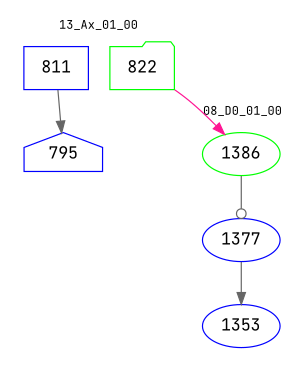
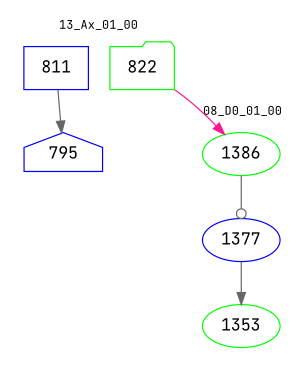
node "1353": color blue -> green
